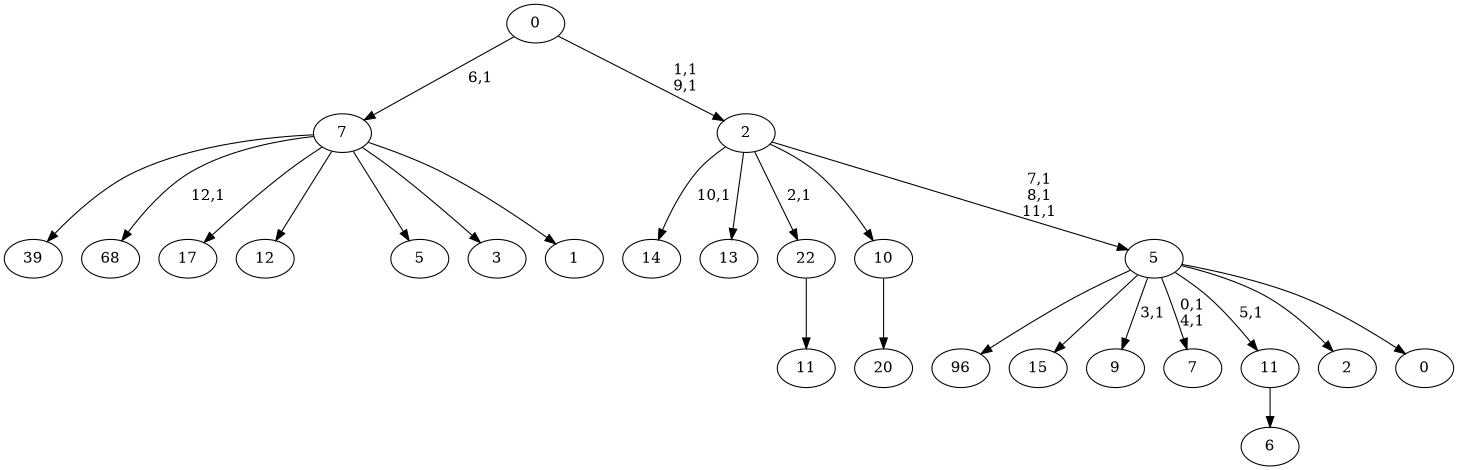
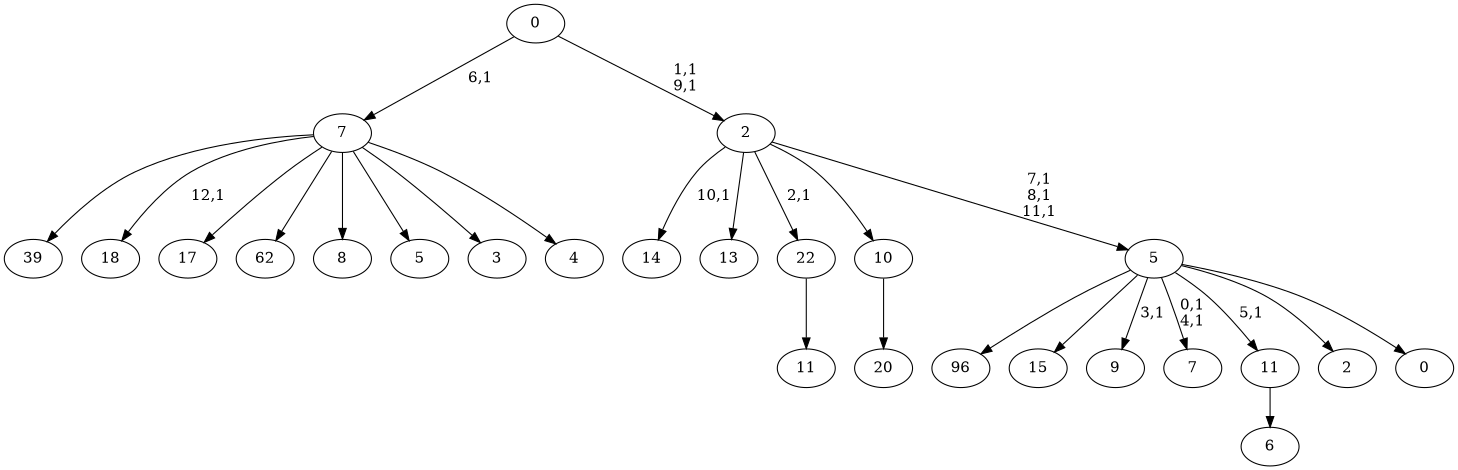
node "68": label "68" -> "18"
node "12": label "12" -> "62"
node "8": added
node "1": label "1" -> "4"
